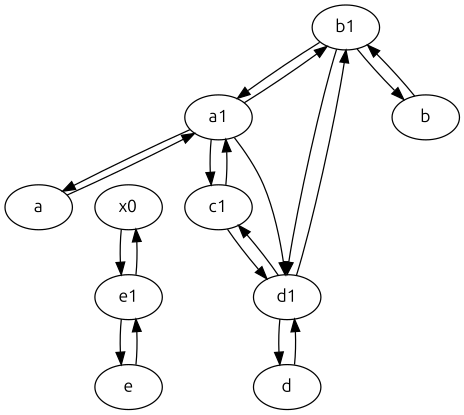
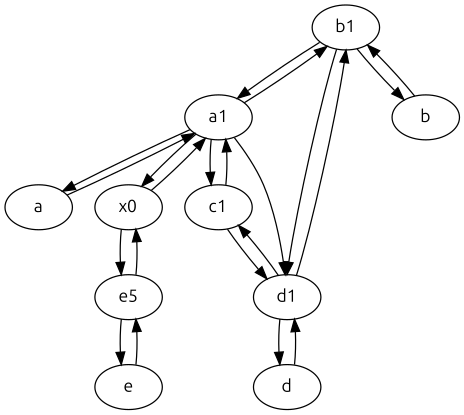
edge "a1" -> "x0": added
edge "x0" -> "a1": added
node "e1": label "e1" -> "e5"
